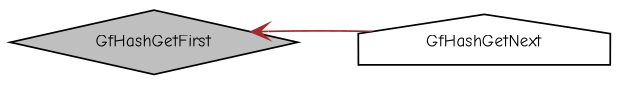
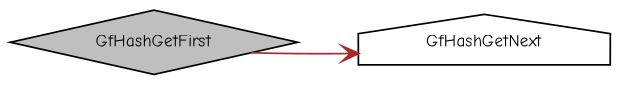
edge "GfHashGetNext" -> "GfHashGetFirst": reversed
